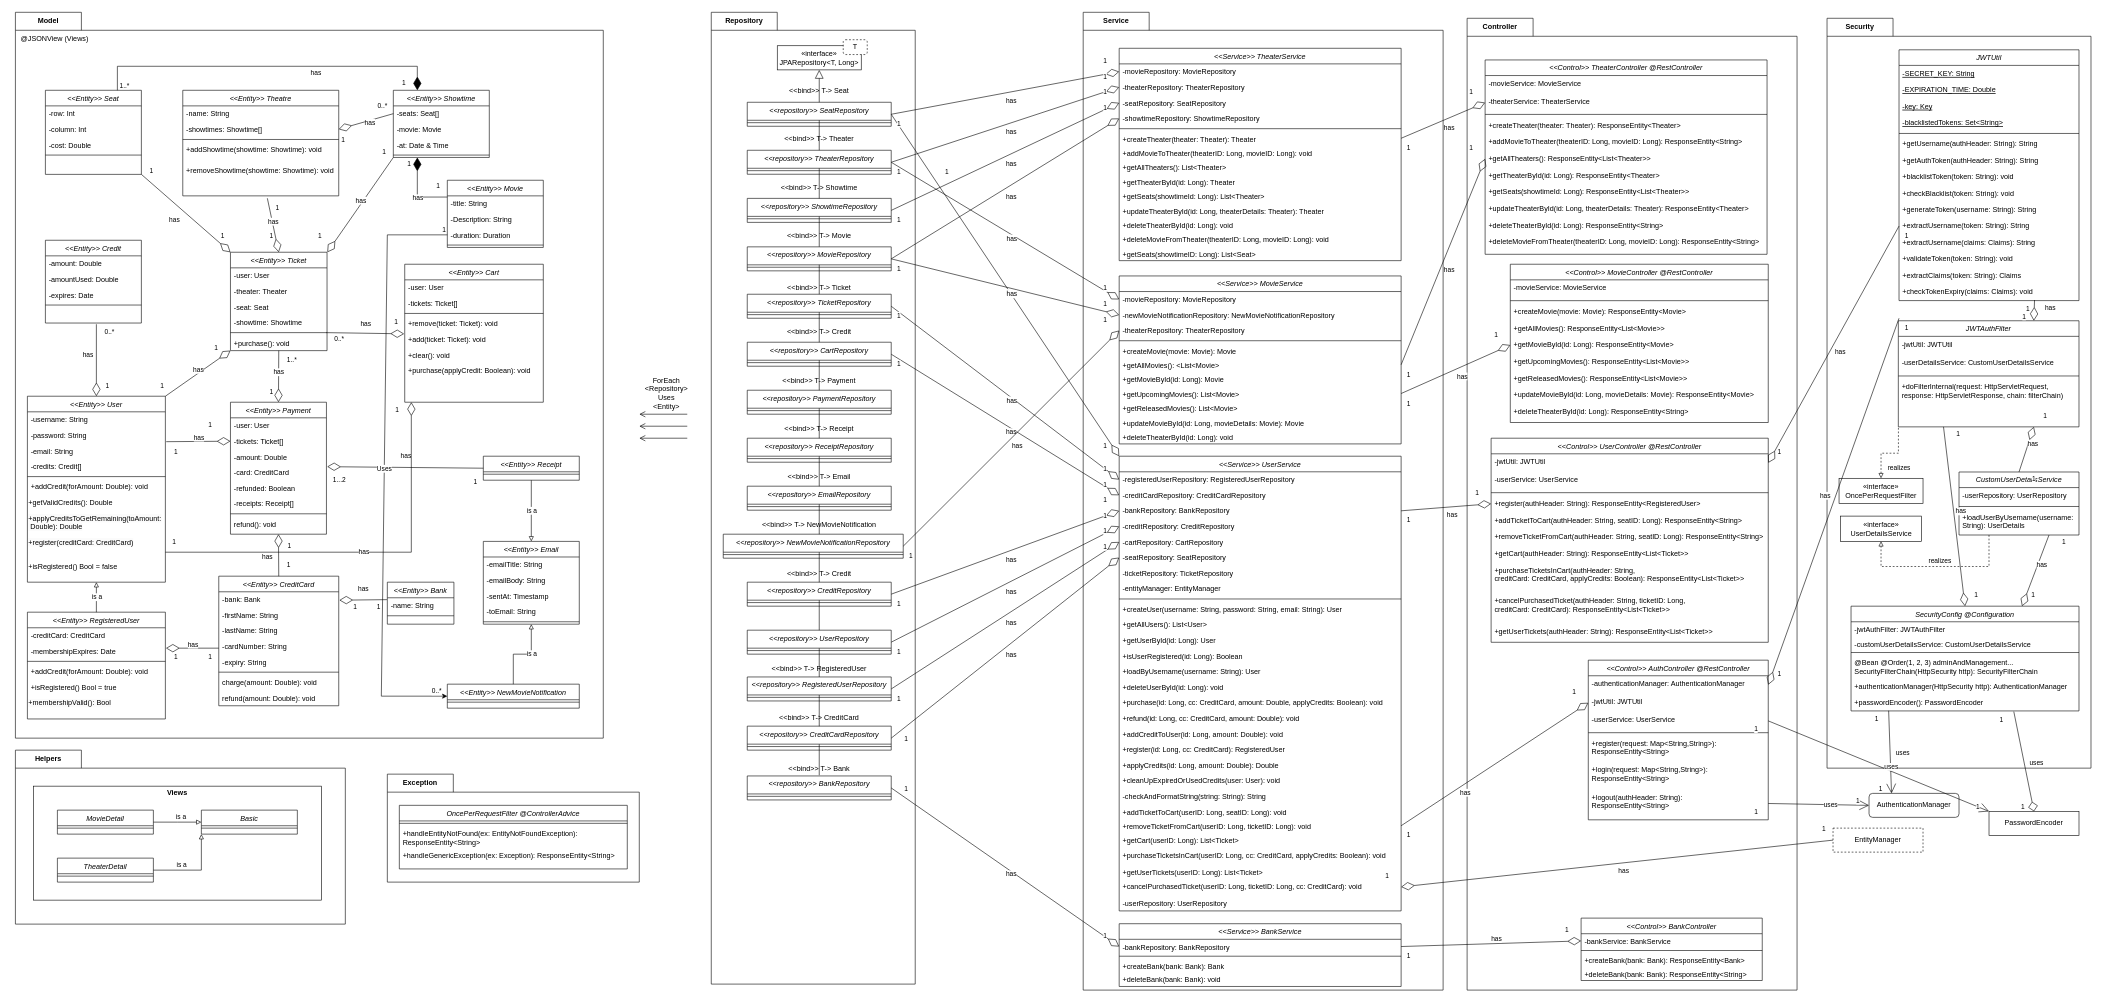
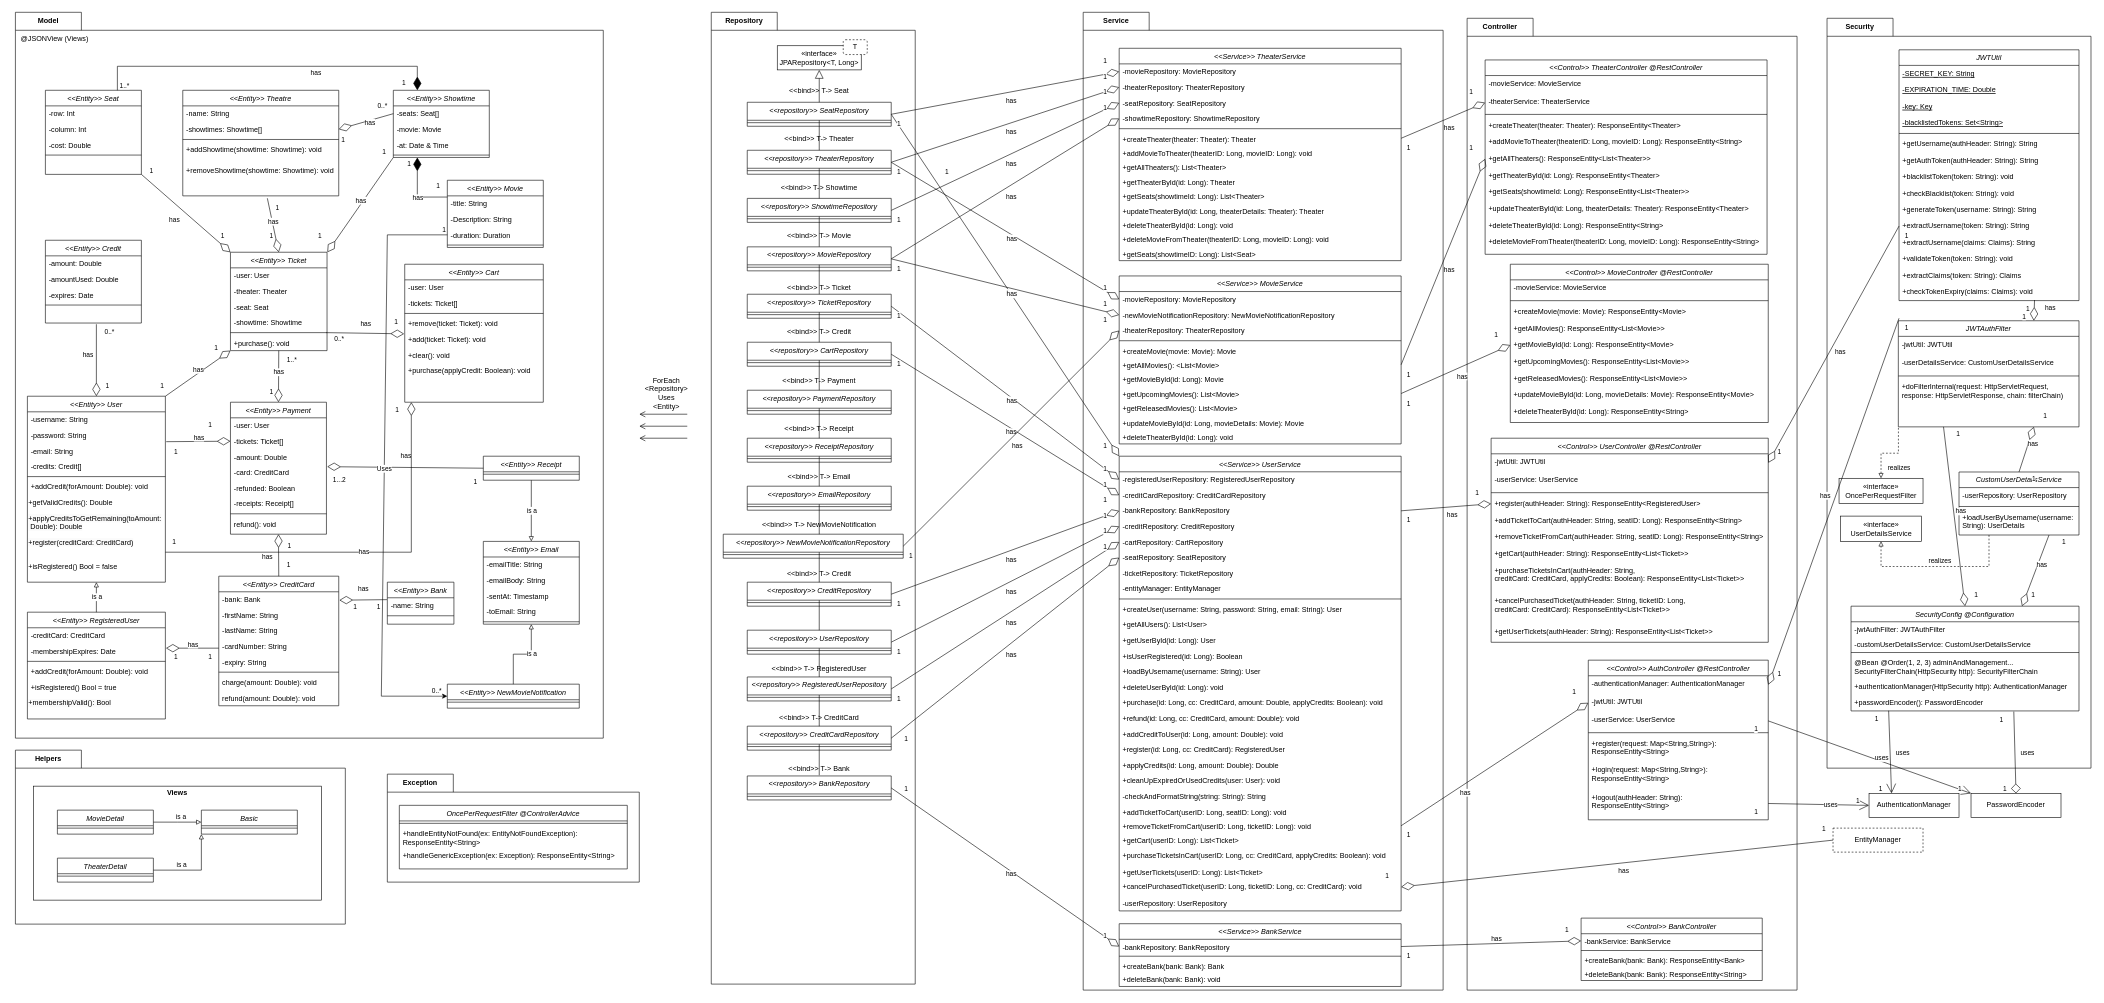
node "AuthenticationManager": shape rounded rectangle -> rectangle
node "PasswordEncoder": moved (2034, 824) -> (2016, 806)
